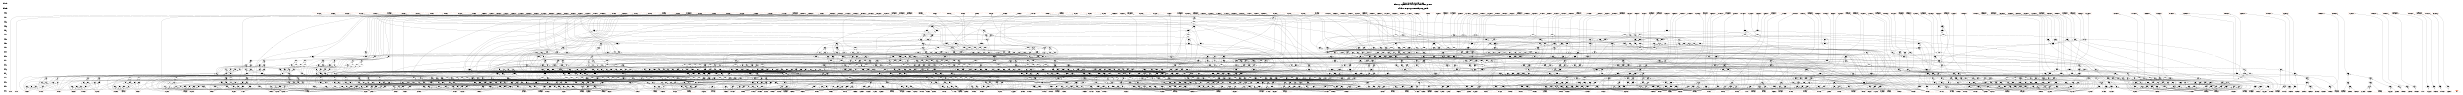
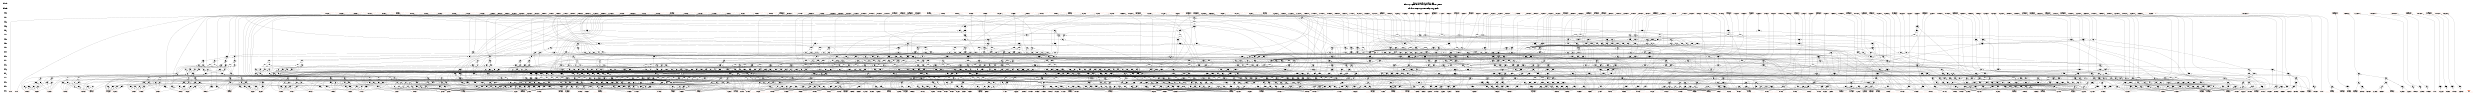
node "736": added
